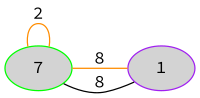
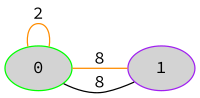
node "7": label "7" -> "0"
